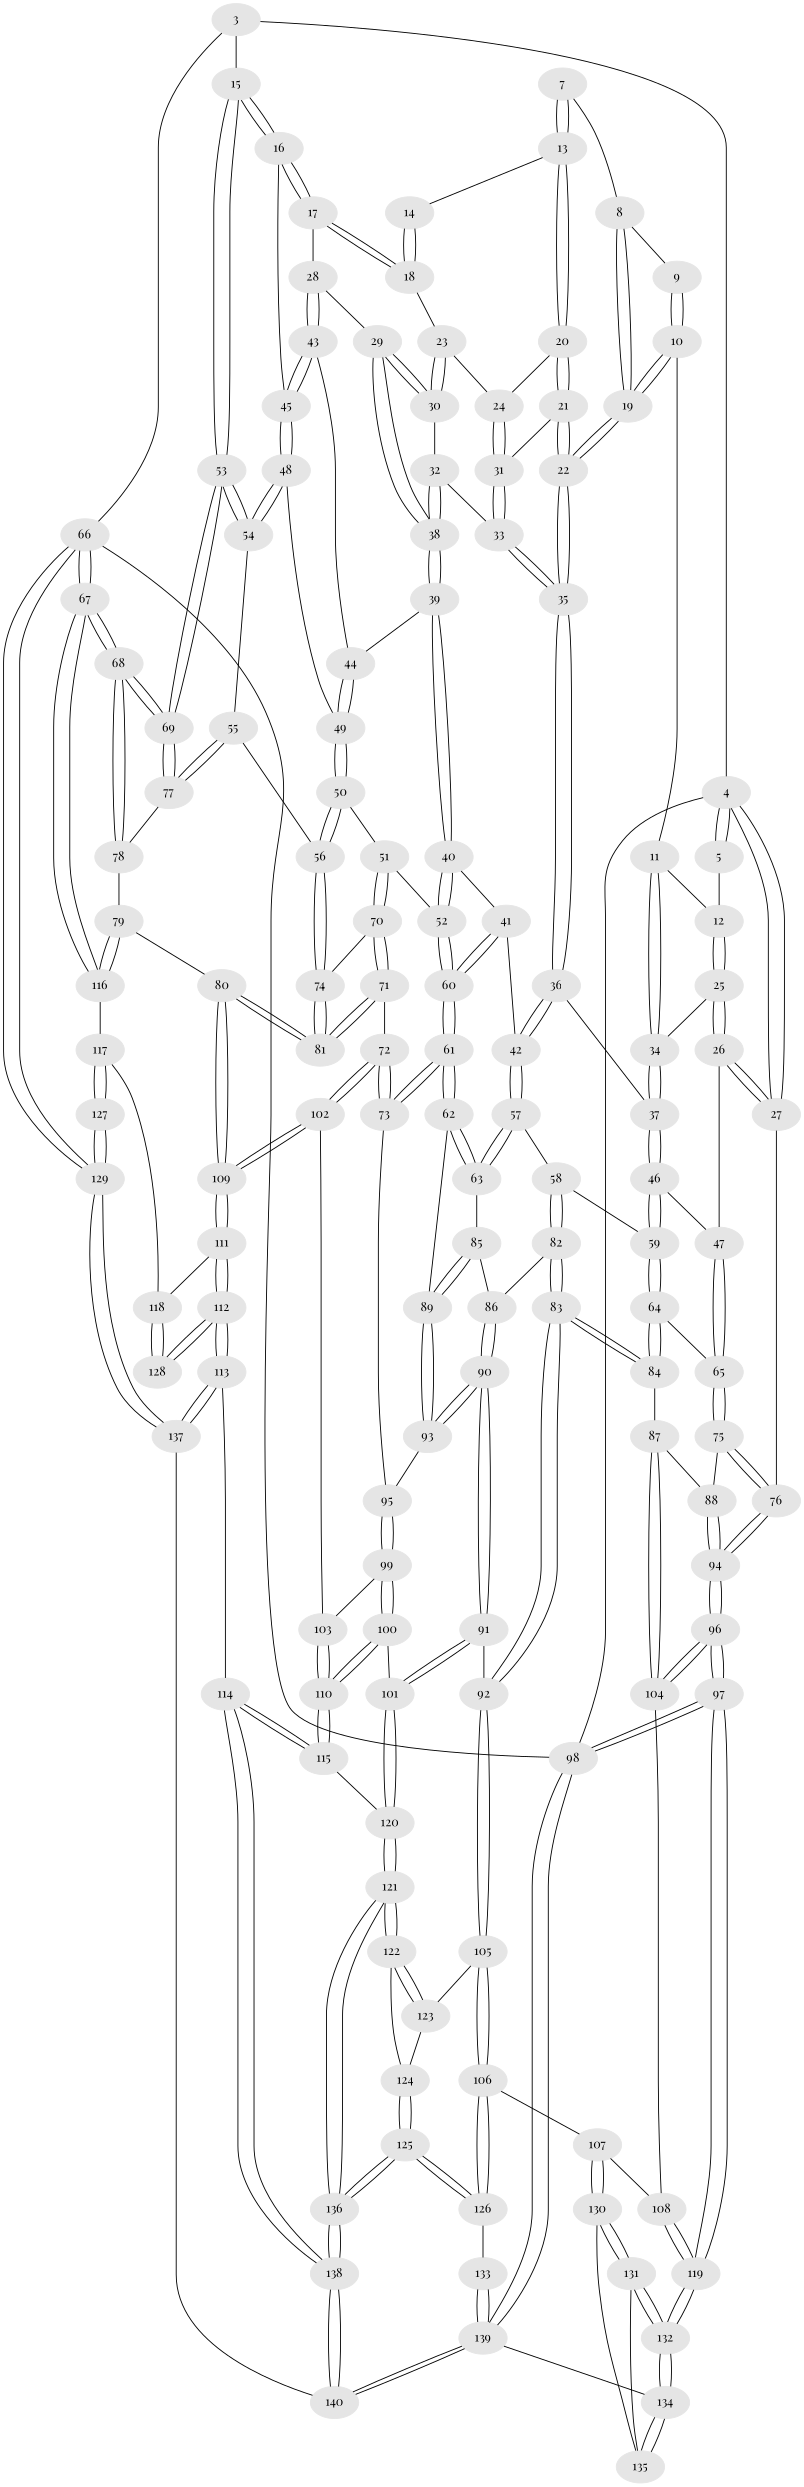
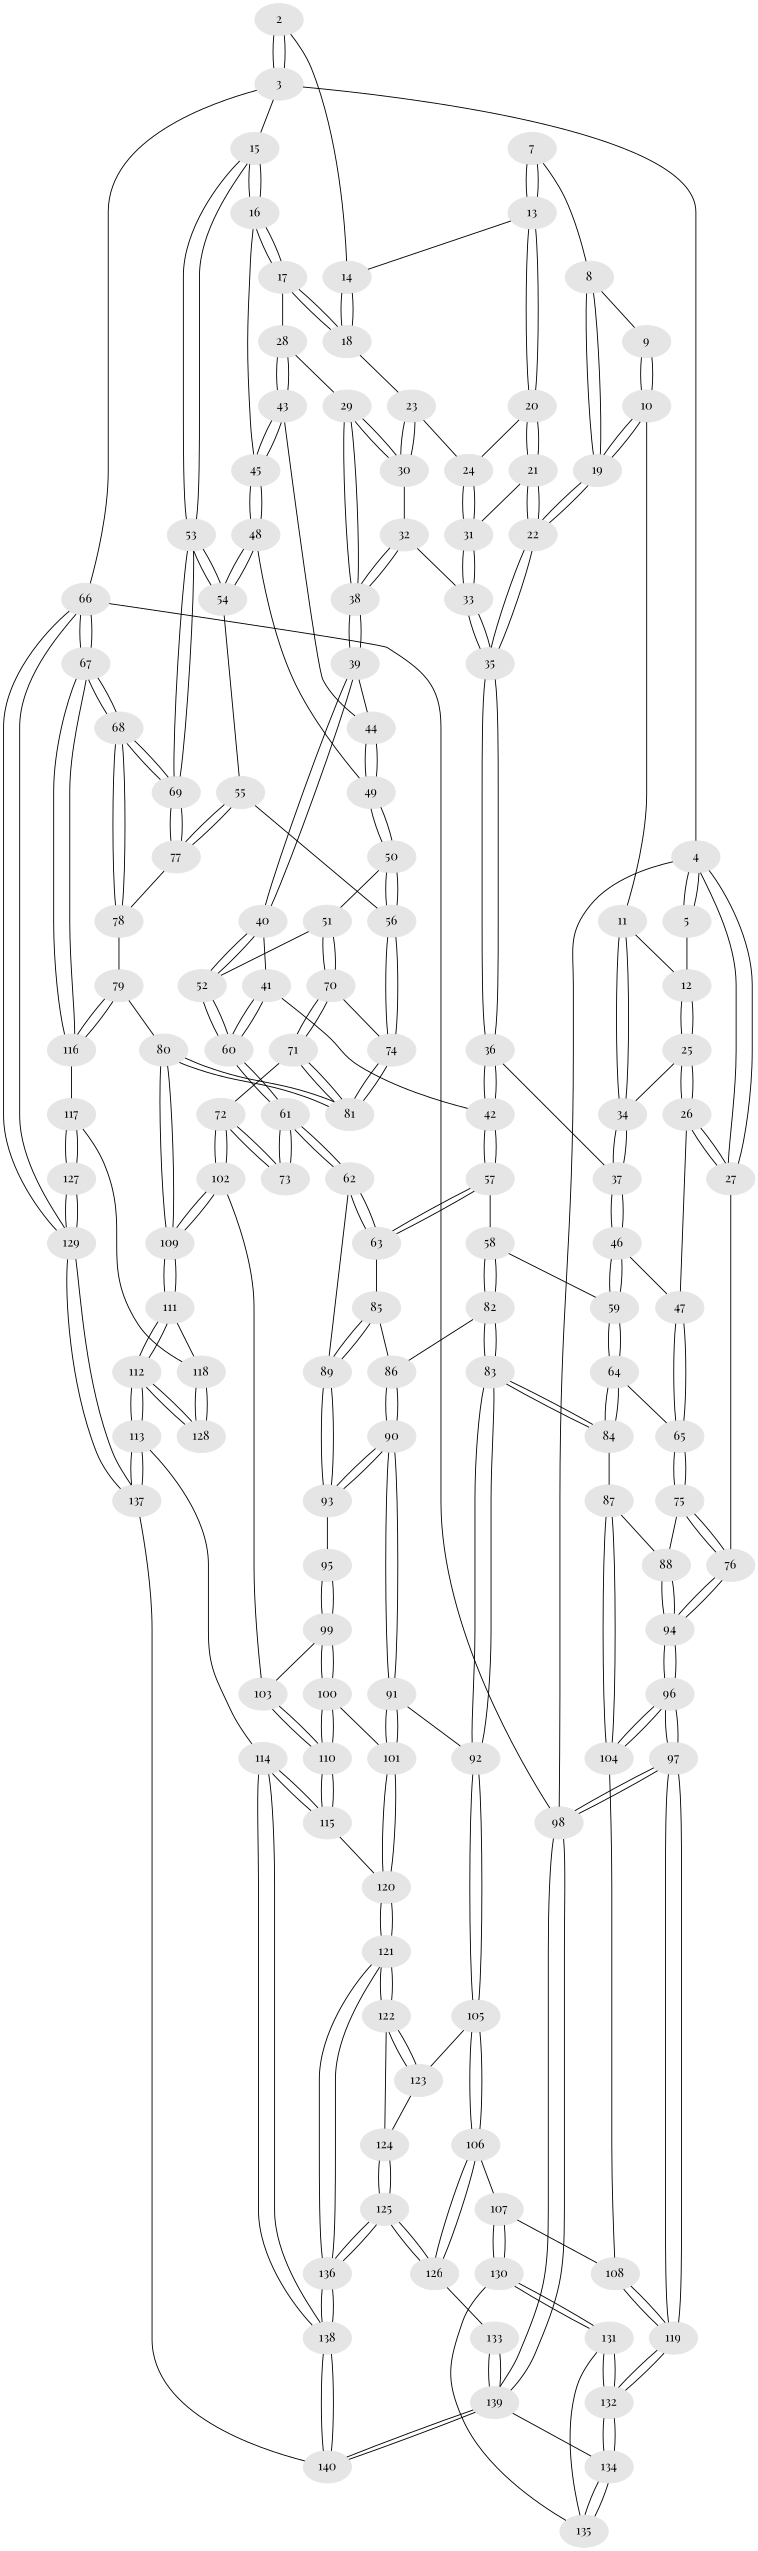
node "2": added
edge "73" -- "95": removed
